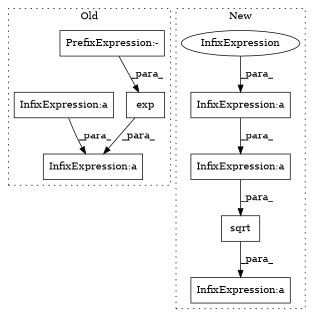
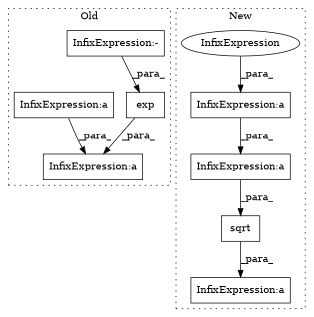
node "PrefixExpression:-": label "PrefixExpression:-" -> "InfixExpression:-"
